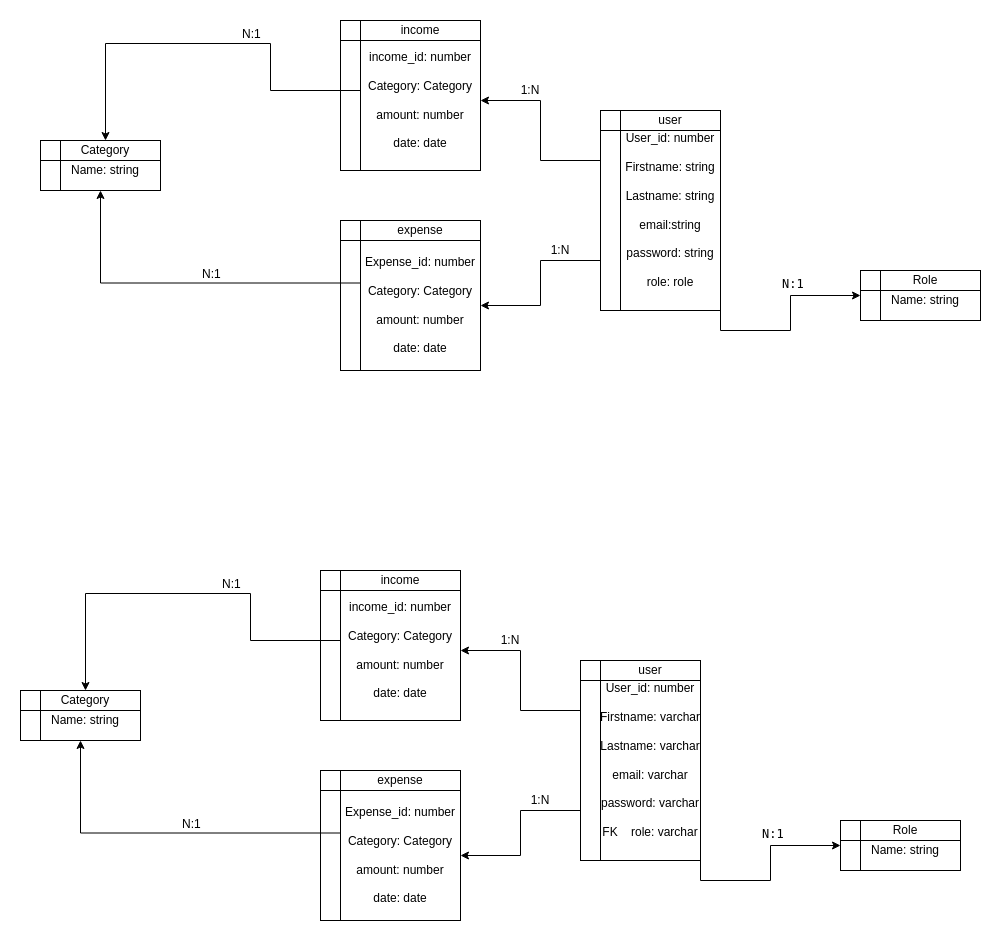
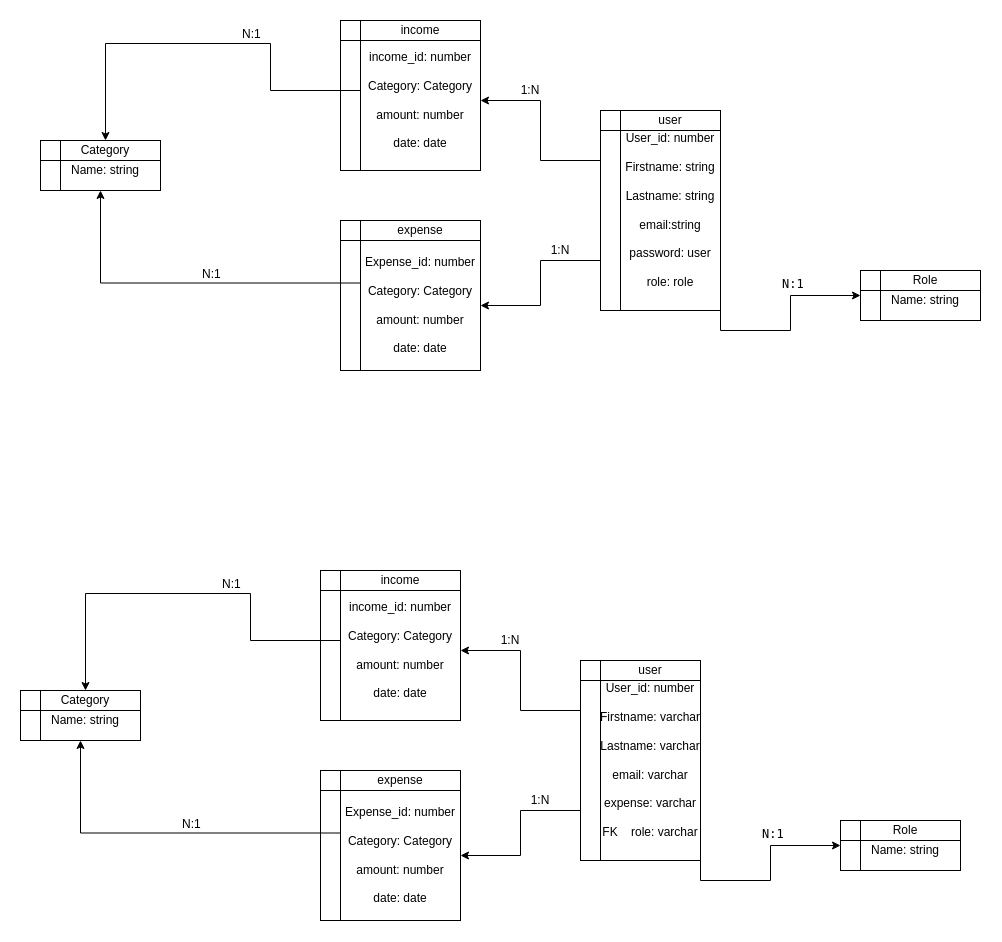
node "User_id: number Firstname: string Lastname: string email:string password: string role: role": label "User_id: number Firstname: string Lastname: string email:string password: string role: role" -> "User_id: number Firstname: string Lastname: string email:string password: user role: role"
node "User_id: number Firstname: varchar Lastname: varchar email: varchar password: varchar FK role: varchar": label "User_id: number Firstname: varchar Lastname: varchar email: varchar password: varchar FK role: varchar" -> "User_id: number Firstname: varchar Lastname: varchar email: varchar expense: varchar FK role: varchar"
